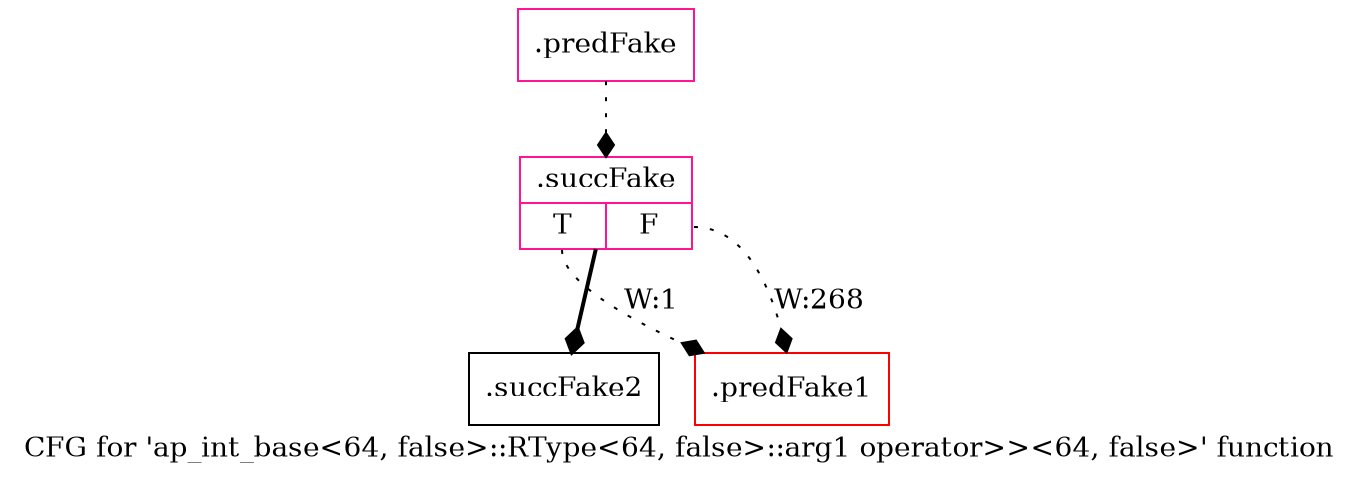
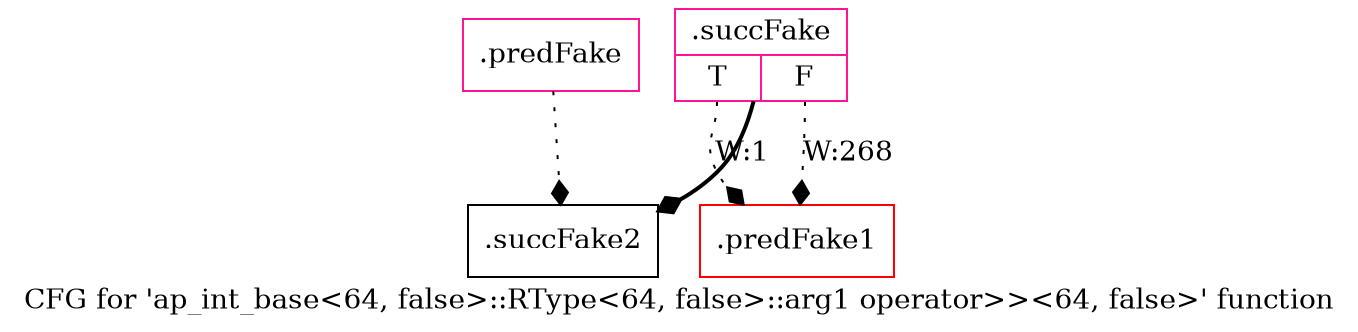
edge ".predFake" -> ".succFake": now ".predFake" -> ".succFake2"
